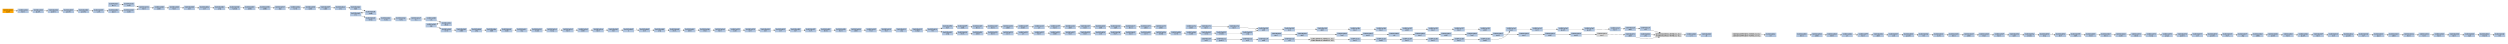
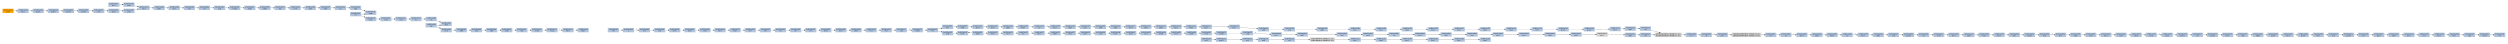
edge "0x0041e0a4 addb" -> "0x0041e0a6 clc": reversed
edge "0x0041e0b1 decb" -> "0x0041e0b3 jmp": reversed
node "0x0041e178 movl": added
node "0x0041e0ce movl": removed
edge "0x0041e853 loop" -> "0x0041e180 addl": now "0x0041e853 loop" -> "0x0041e855 movl"
edge "0x0041e819 movl" -> "0x0041e81b addl": reversed
node "0x0041e888 call": added
node "0x0041e88c je": added
edge "0x0041e1ba addl" -> "0x0041e1c0 leal": now "0x0041e199 addl" -> "0x0041e1c0 leal"
edge "0x0041e87c addl" -> "GETPROCADDRESS_KERNEL32_DLL GETPROCADDRESS-KERNEL32-DLL": now "0x0041e87c addl" -> "0x0041e882 call"
